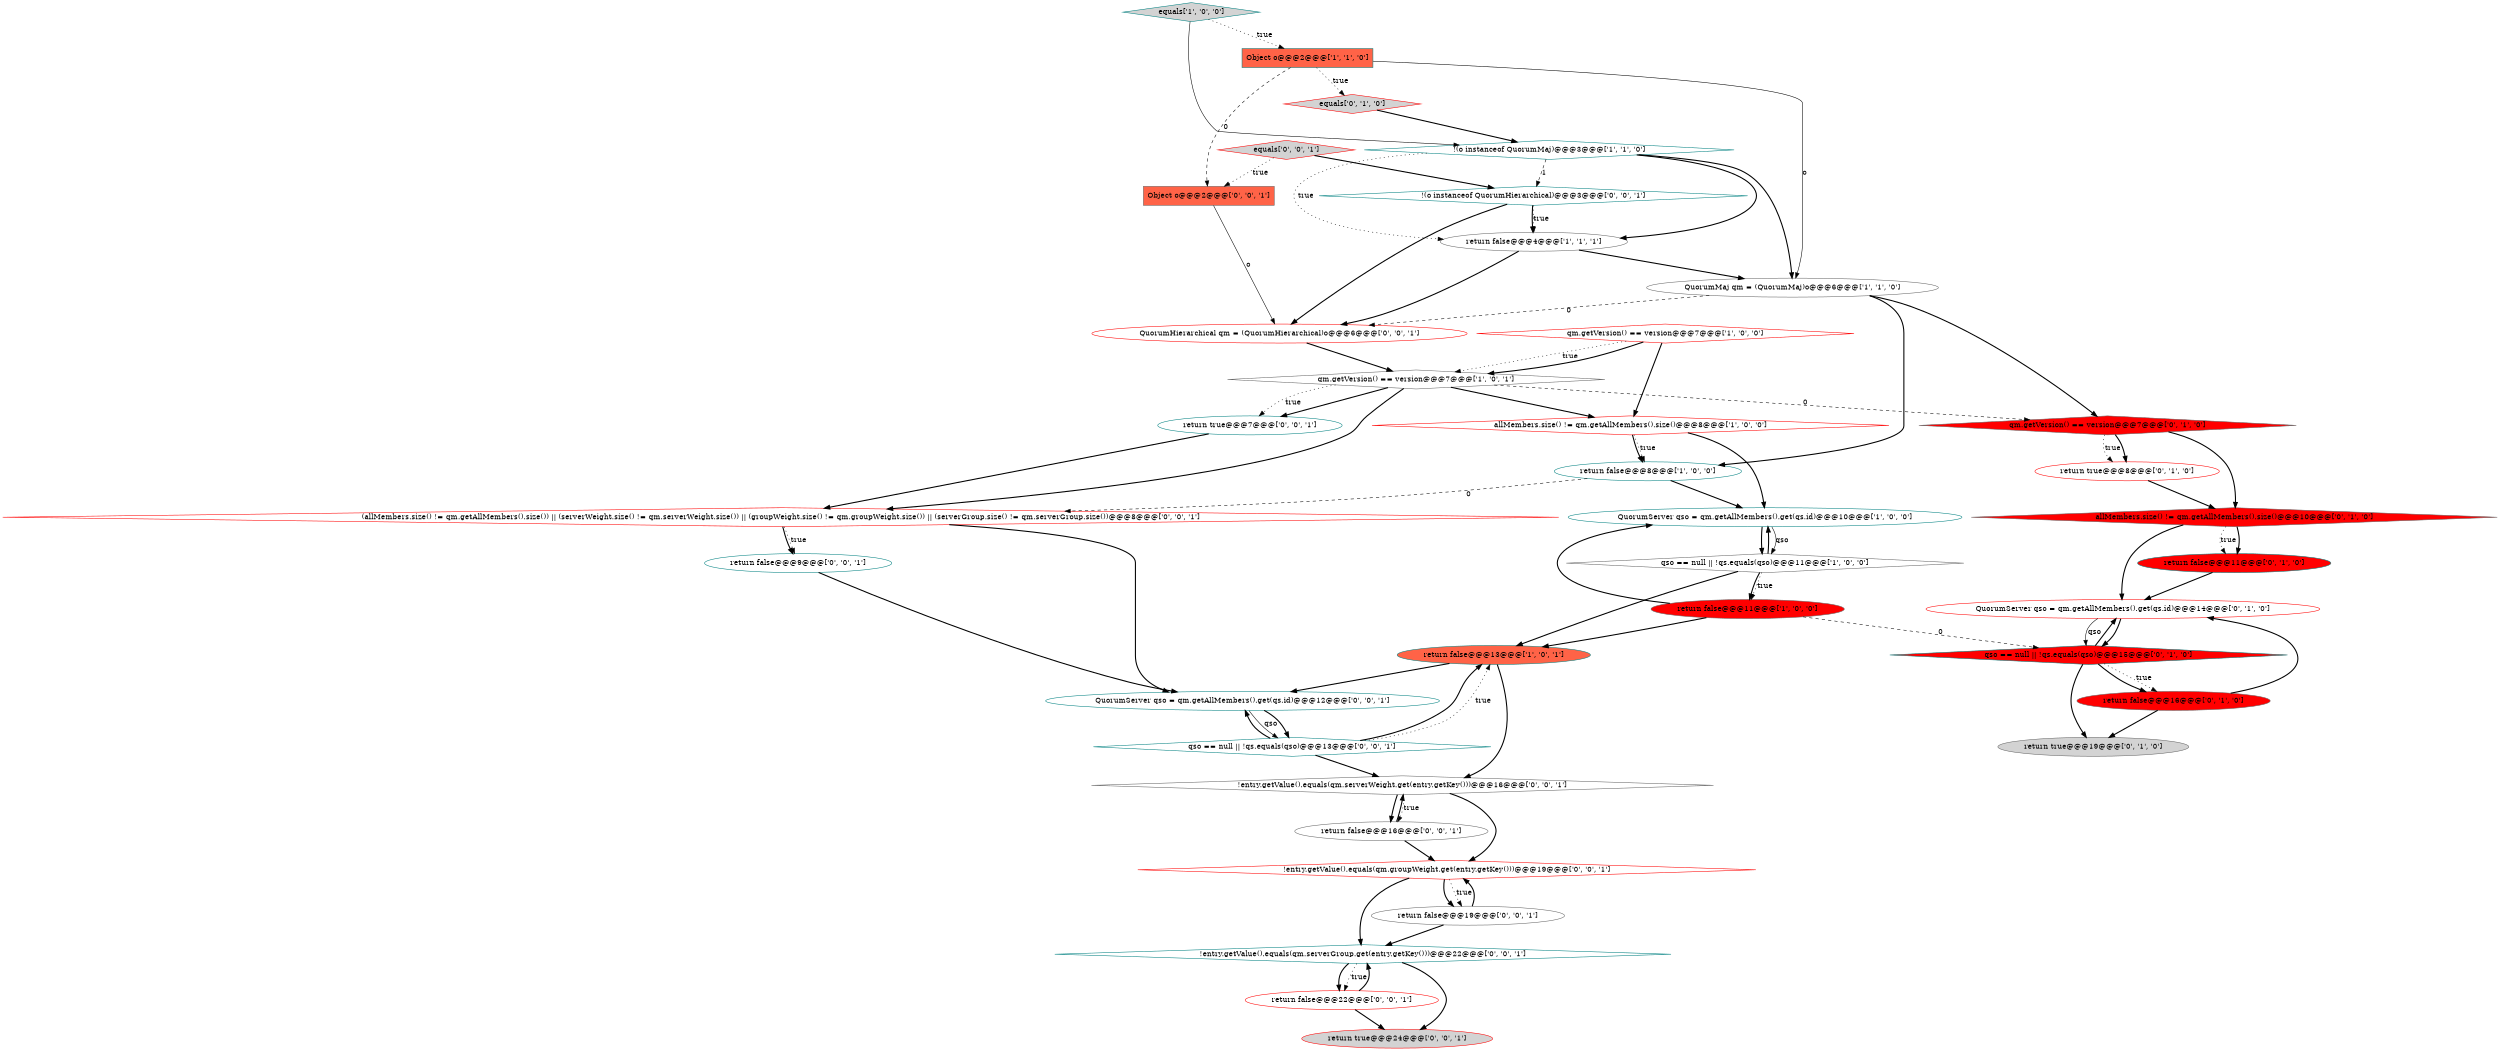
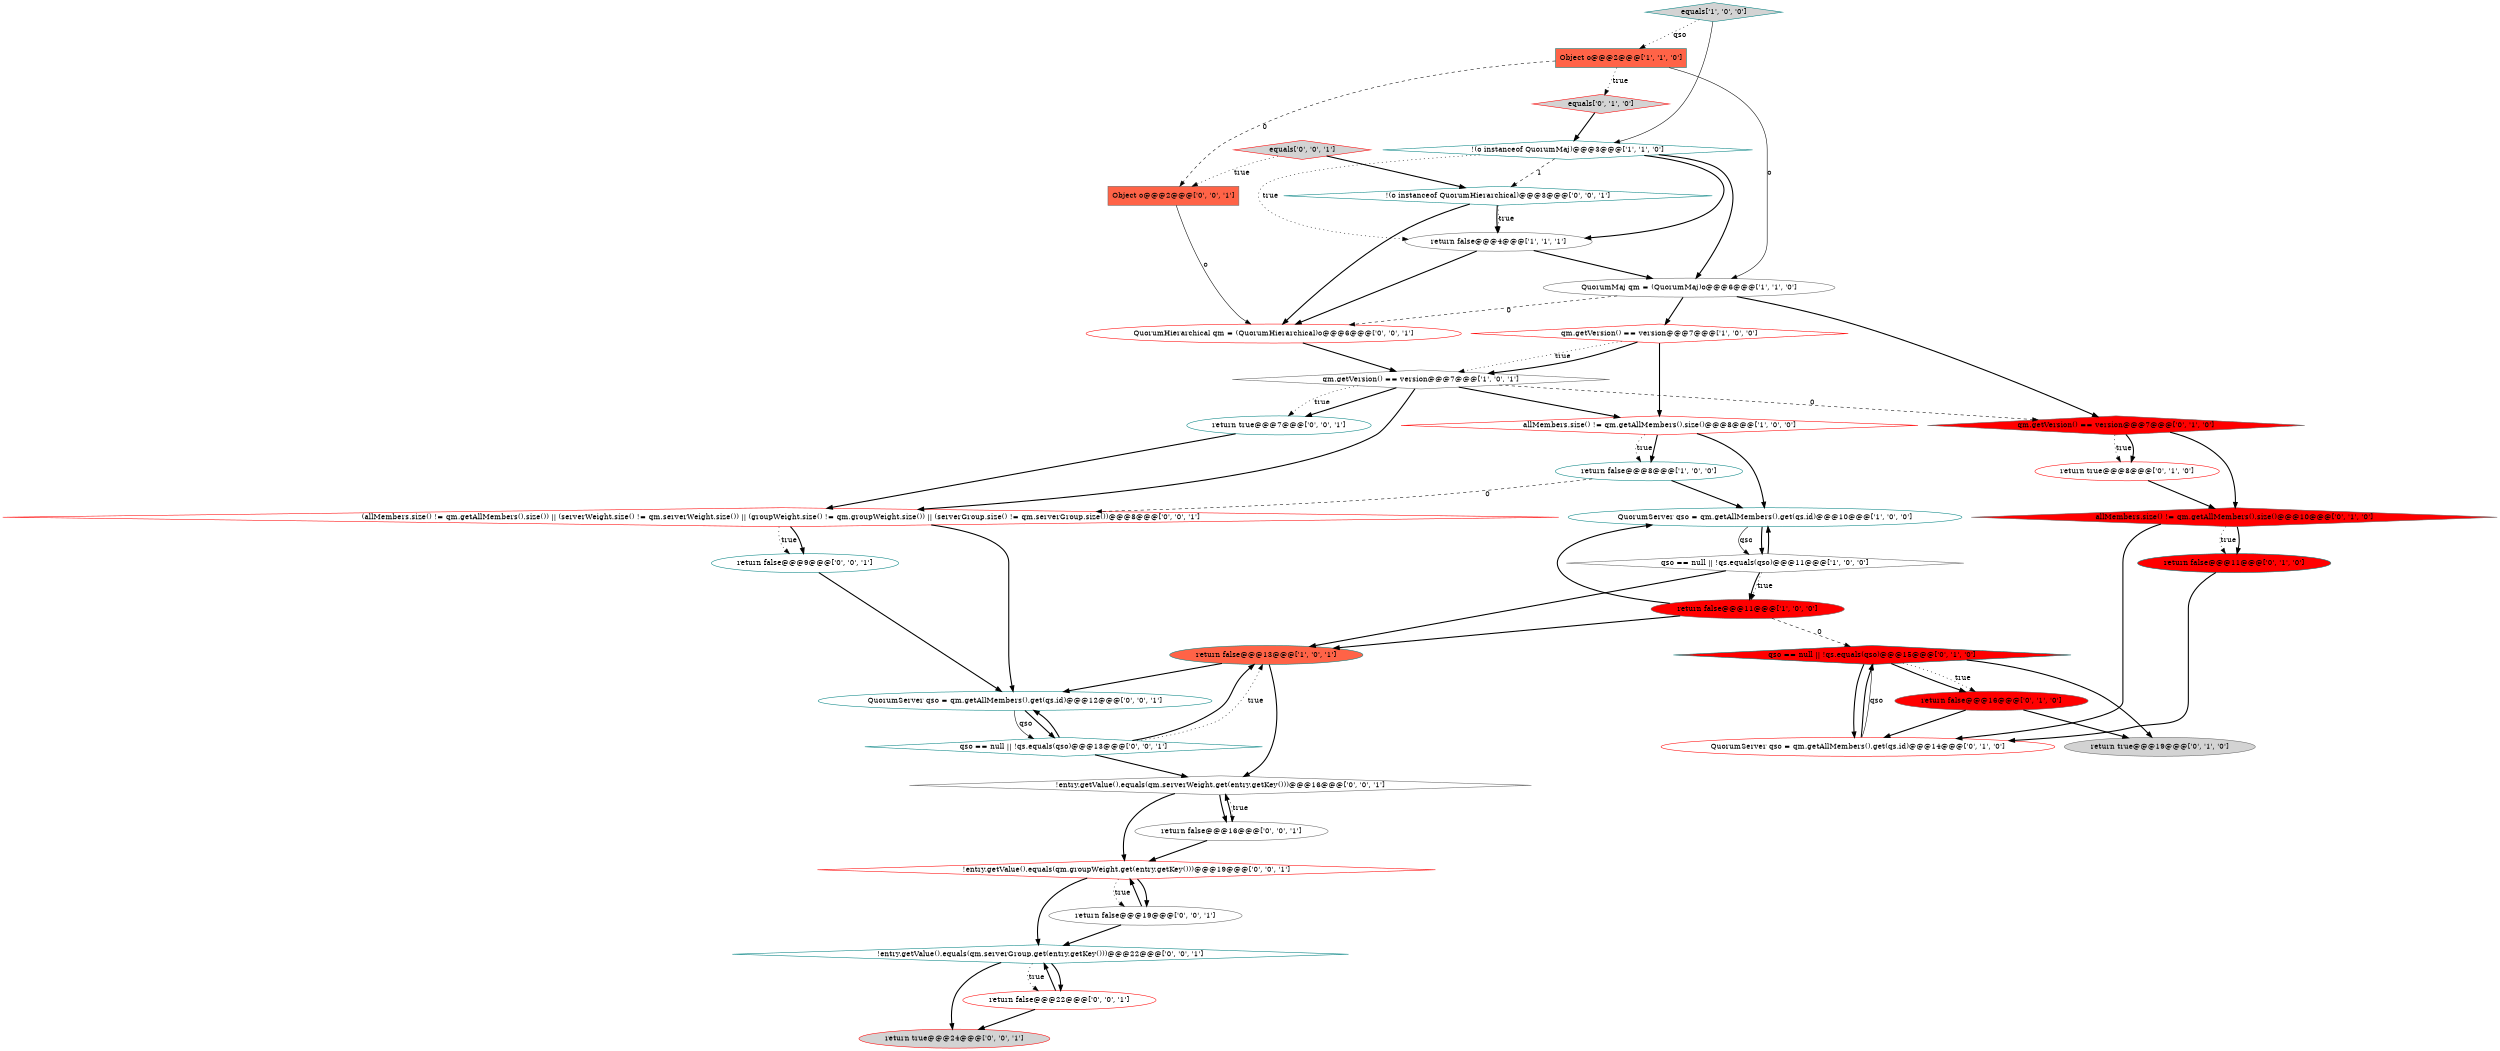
edge "equals['1', '0', '0']" -> "Object o@@@2@@@['1', '1', '0']": label "true" -> "qso"
edge "QuorumMaj qm = (QuorumMaj)o@@@6@@@['1', '1', '0']" -> "return false@@@8@@@['1', '0', '0']": now "QuorumMaj qm = (QuorumMaj)o@@@6@@@['1', '1', '0']" -> "qm.getVersion() == version@@@7@@@['1', '0', '0']"
